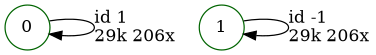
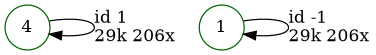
node "0": label "0" -> "4"
